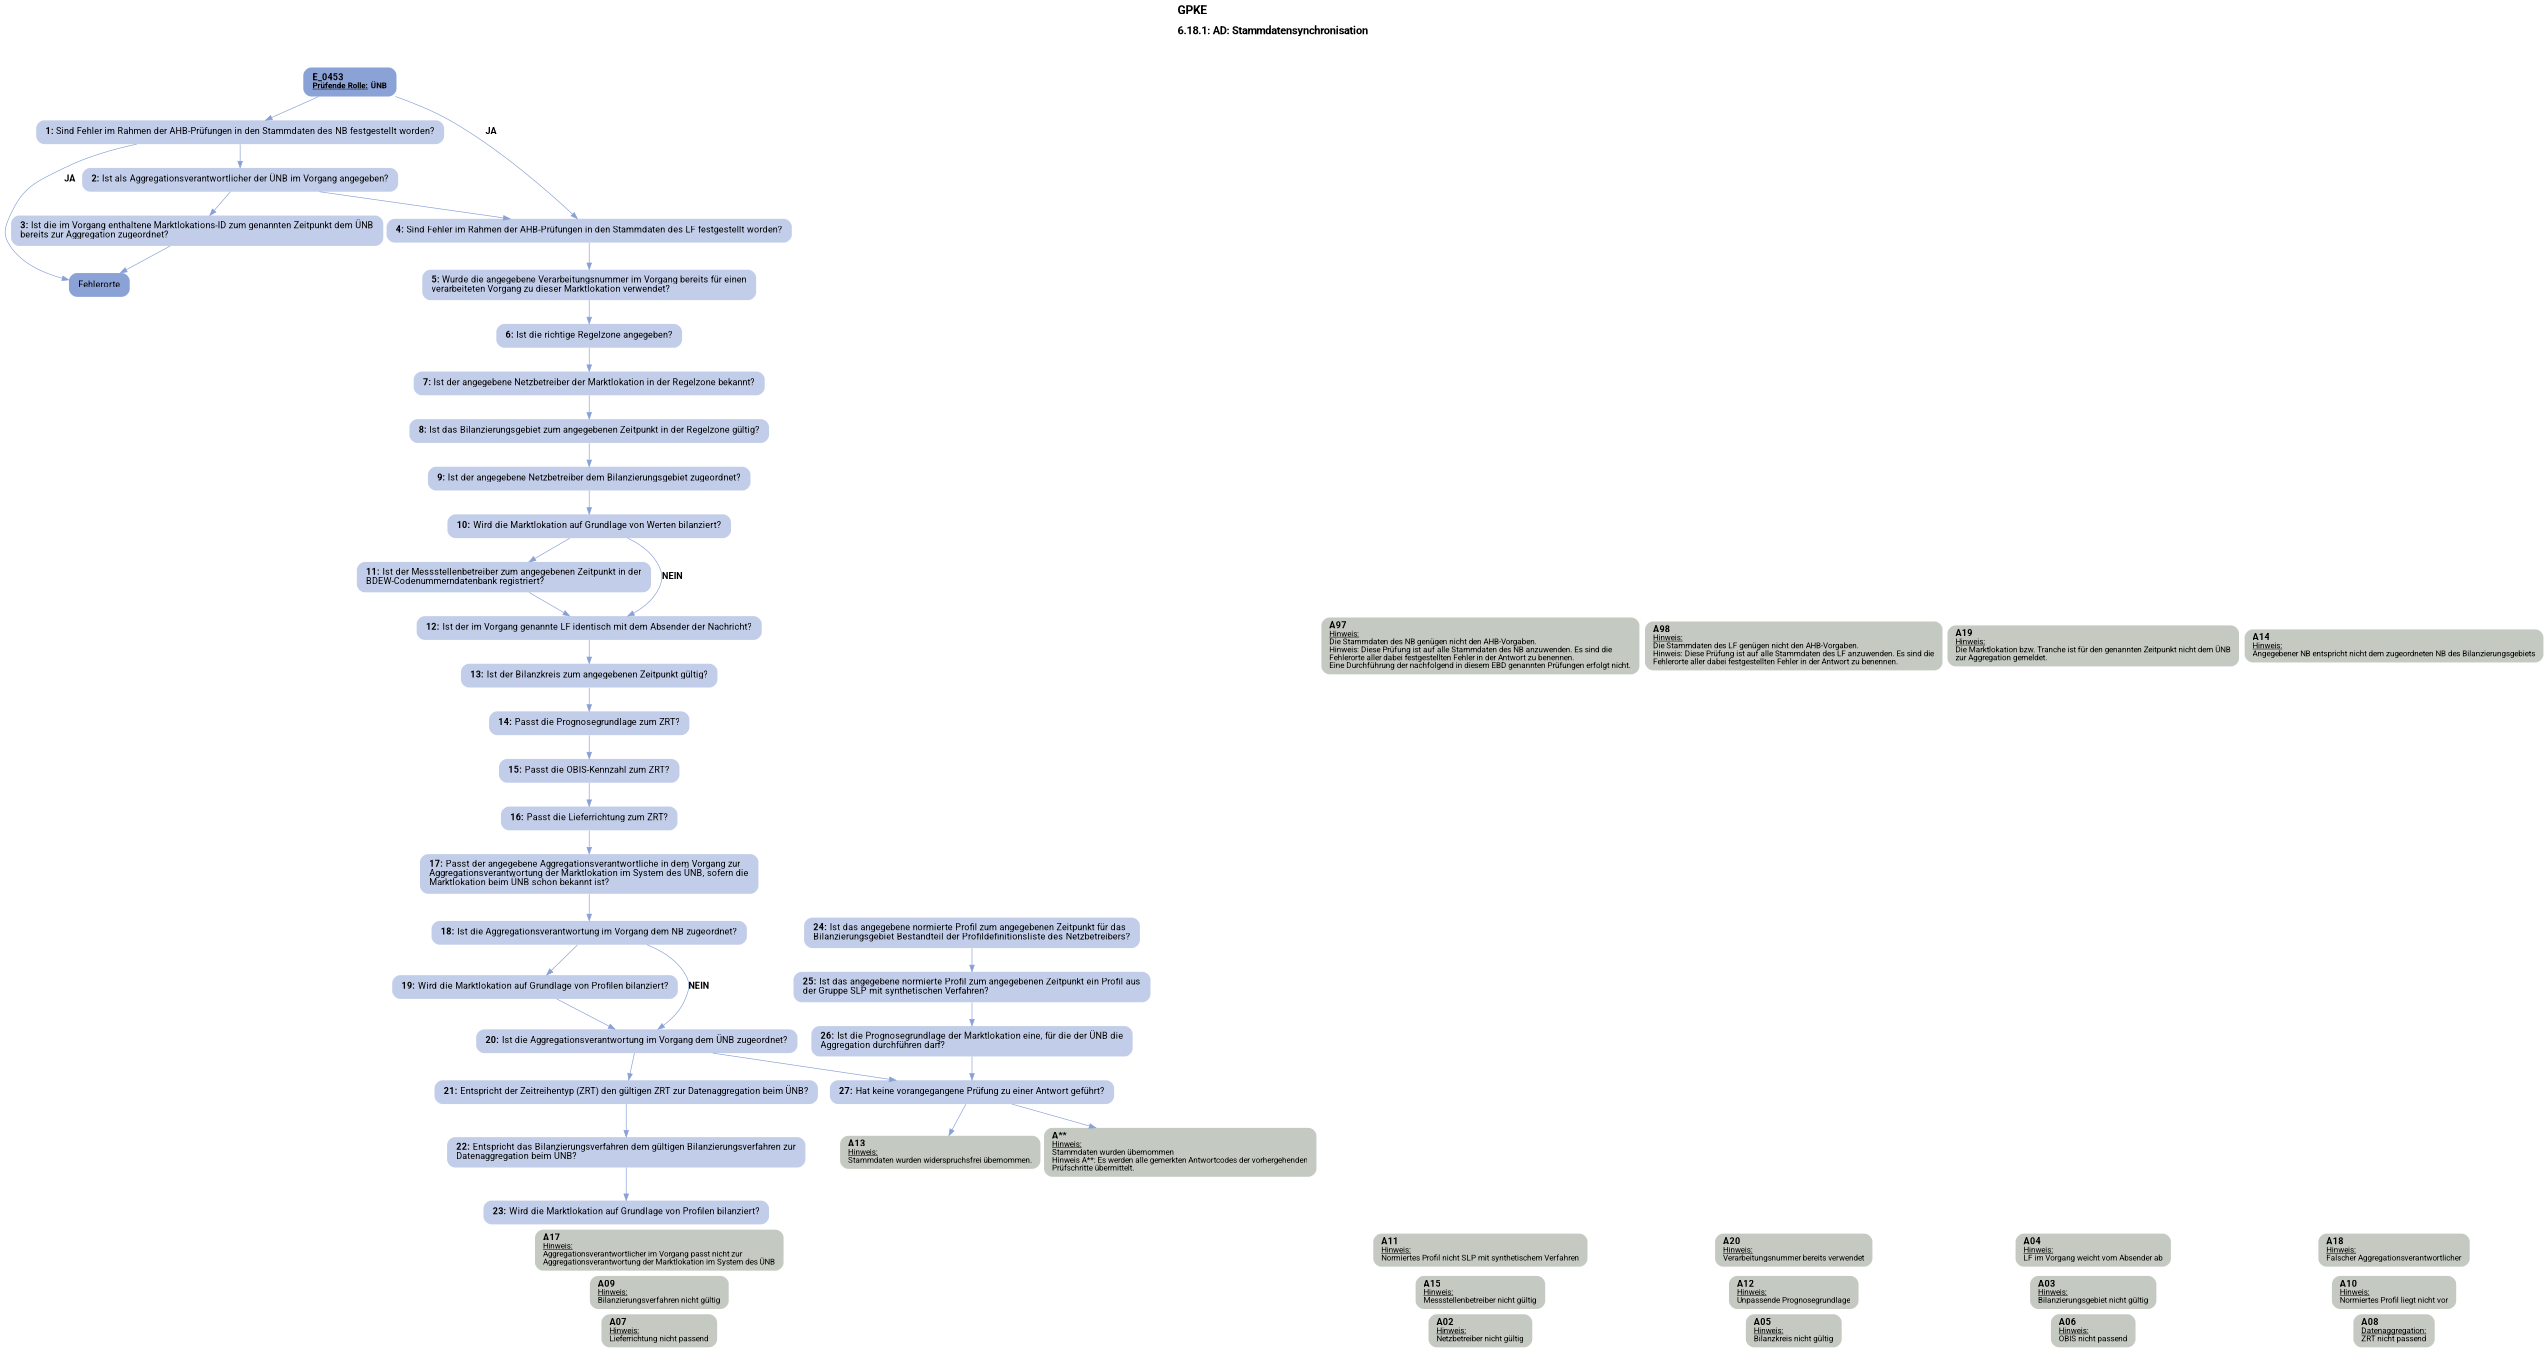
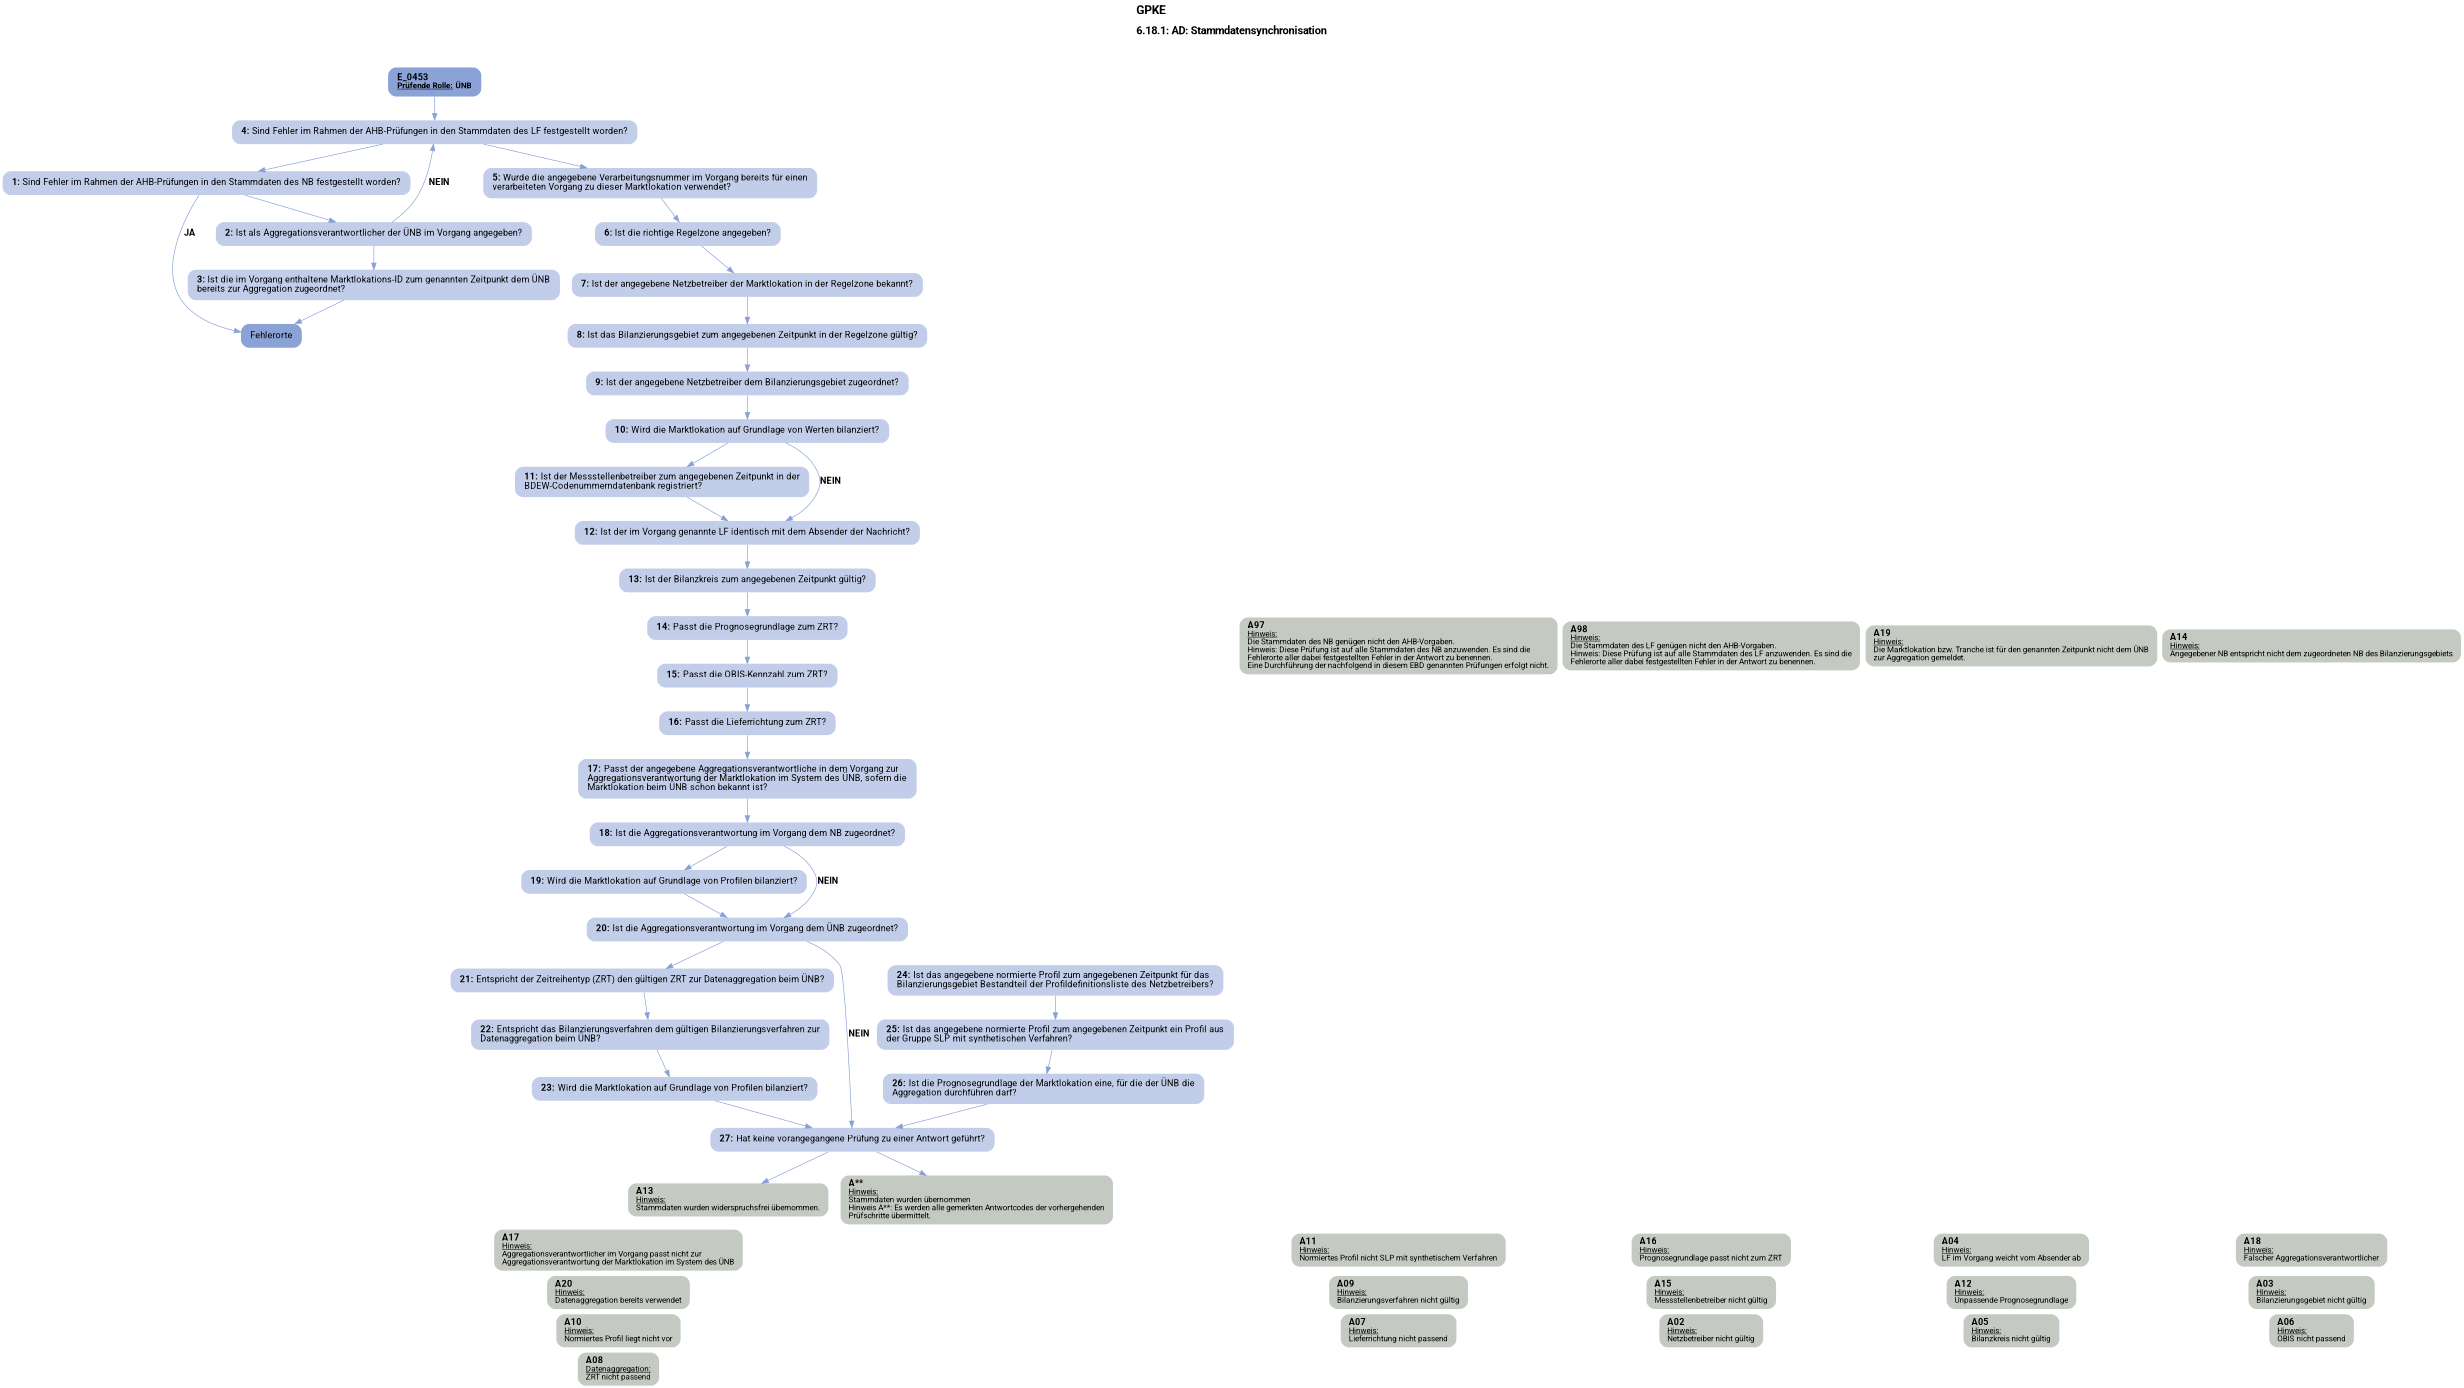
edge "E_0453" -> "1:": now "4:" -> "1:"
edge "23:" -> "27:": added
node "A16": added
node "A20": text "Verarbeitungsnummer bereits verwendet" -> "Datenaggregation bereits verwendet"
